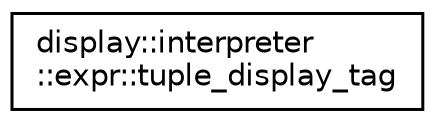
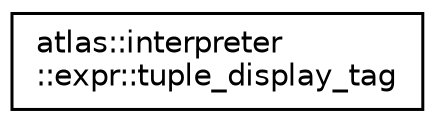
node "display::interpreter ::expr::tuple_display_tag": label "display::interpreter ::expr::tuple_display_tag" -> "atlas::interpreter ::expr::tuple_display_tag"
